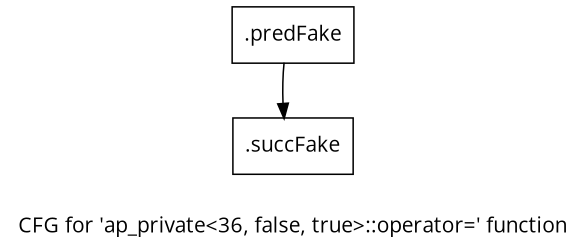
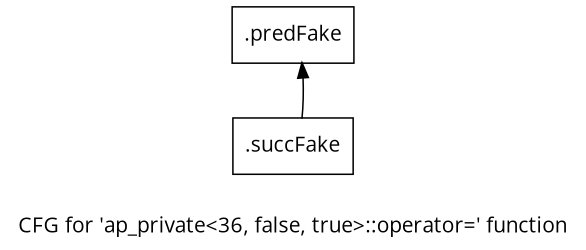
edge ".predFake" -> ".succFake": reversed
